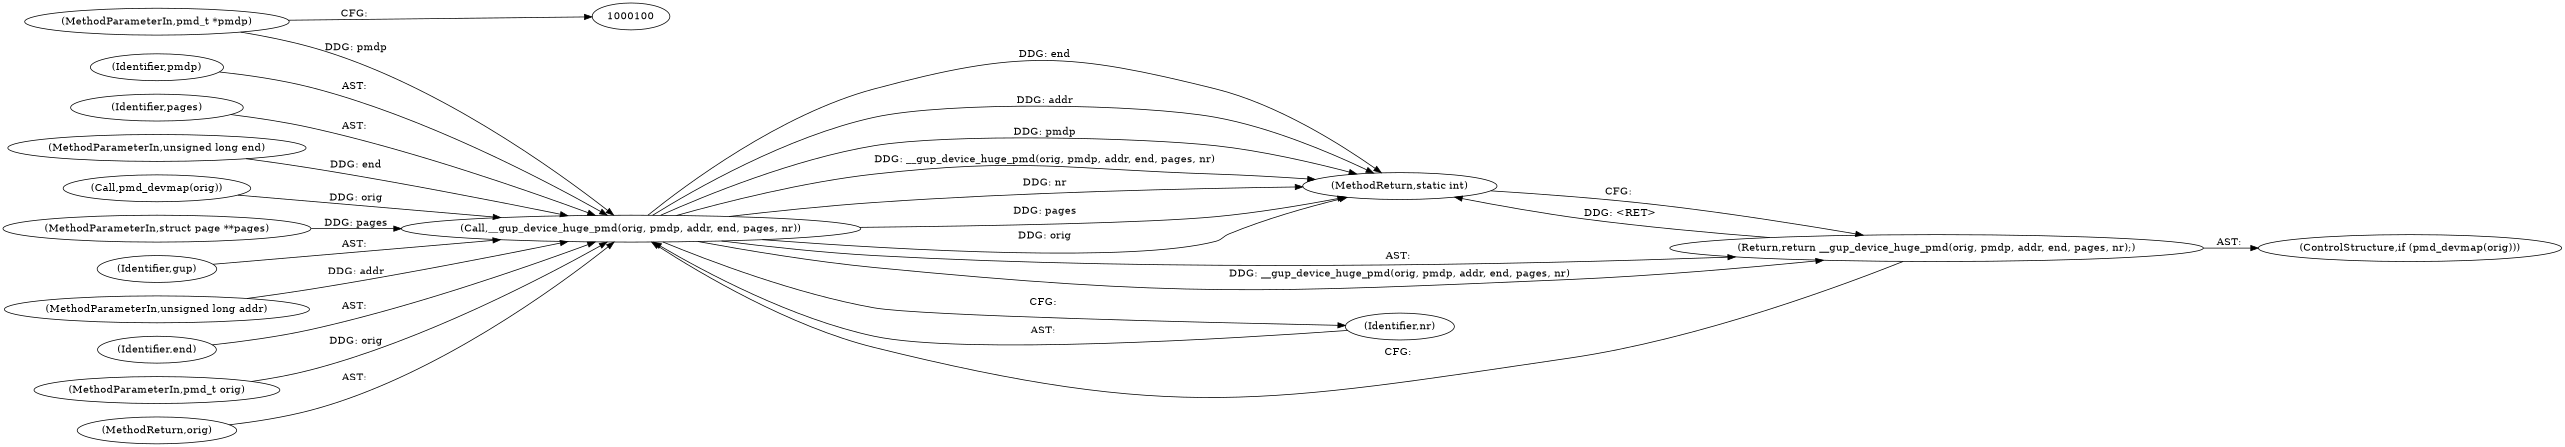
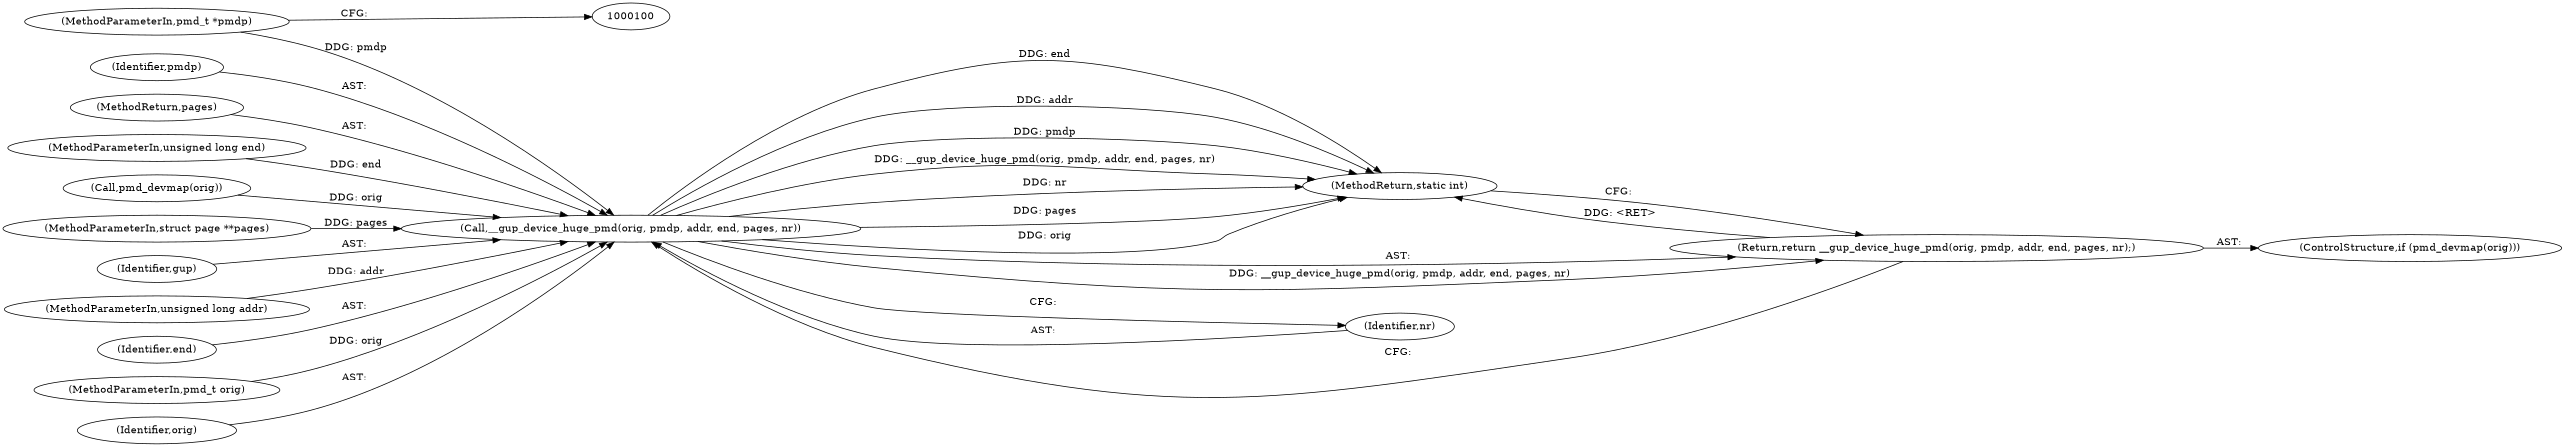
node "(Identifier,pages)": label "(Identifier,pages)" -> "(MethodReturn,pages)"
node "(MethodReturn,orig)": label "(MethodReturn,orig)" -> "(Identifier,orig)"
